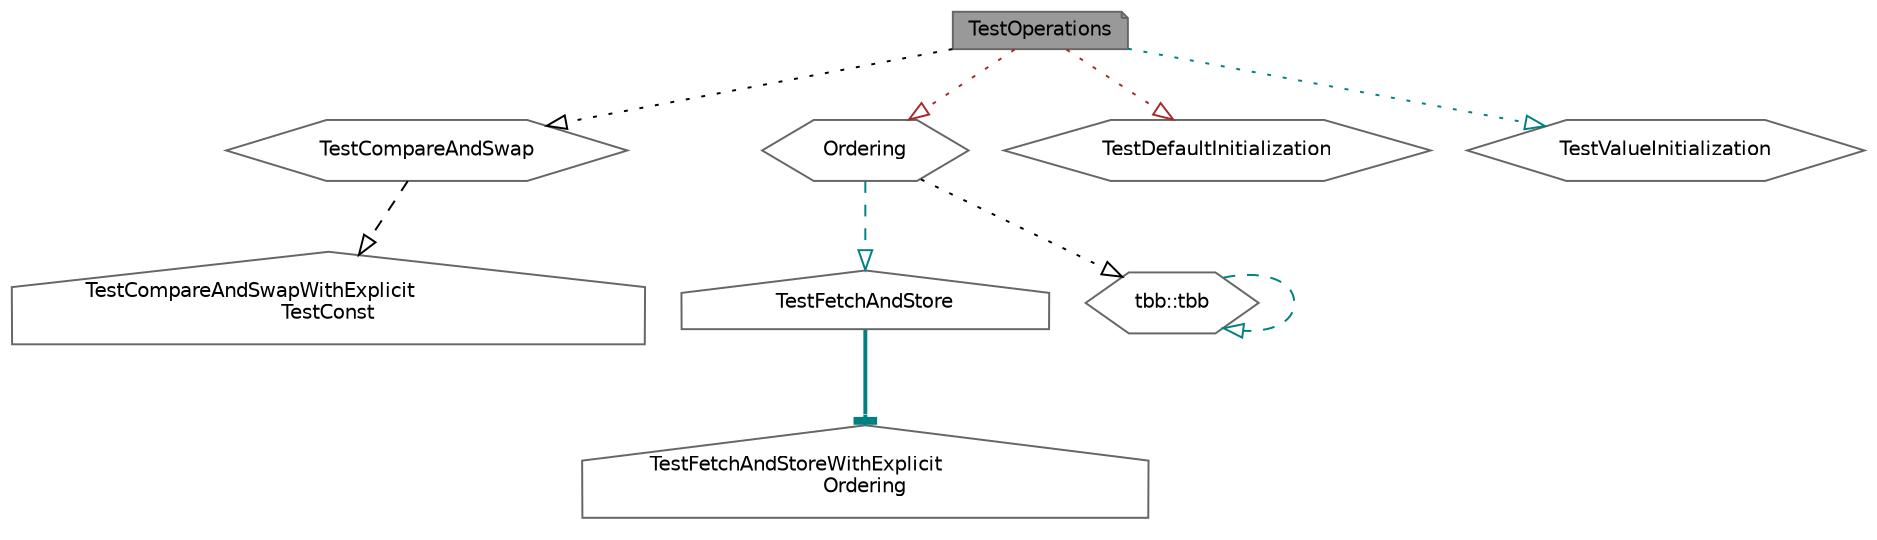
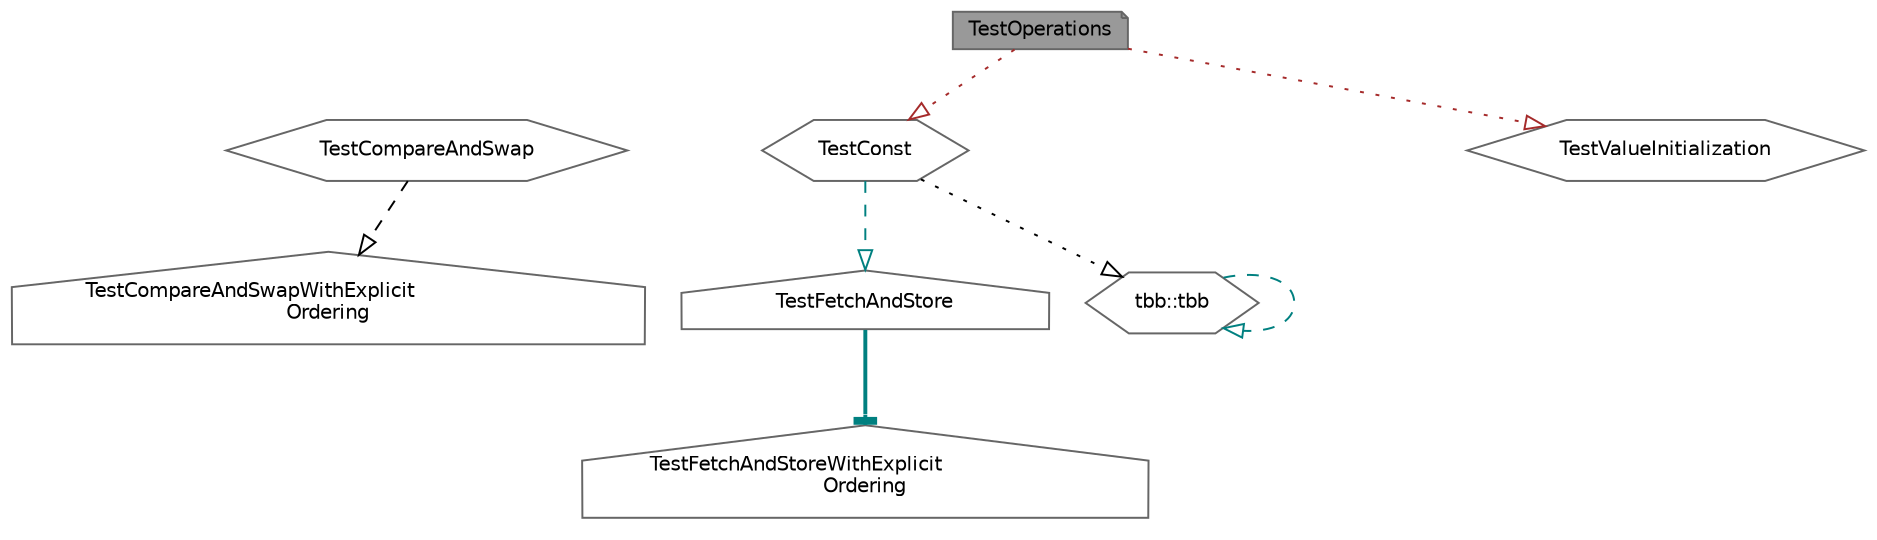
edge "TestOperations" -> "TestCompareAndSwap": removed
edge "TestOperations" -> "TestValueInitialization": color teal -> brown
node "Ordering": label "Ordering" -> "TestConst"
node "TestDefaultInitialization": removed
node "TestCompareAndSwapWithExplicit TestConst": label "TestCompareAndSwapWithExplicit TestConst" -> "TestCompareAndSwapWithExplicit Ordering"
